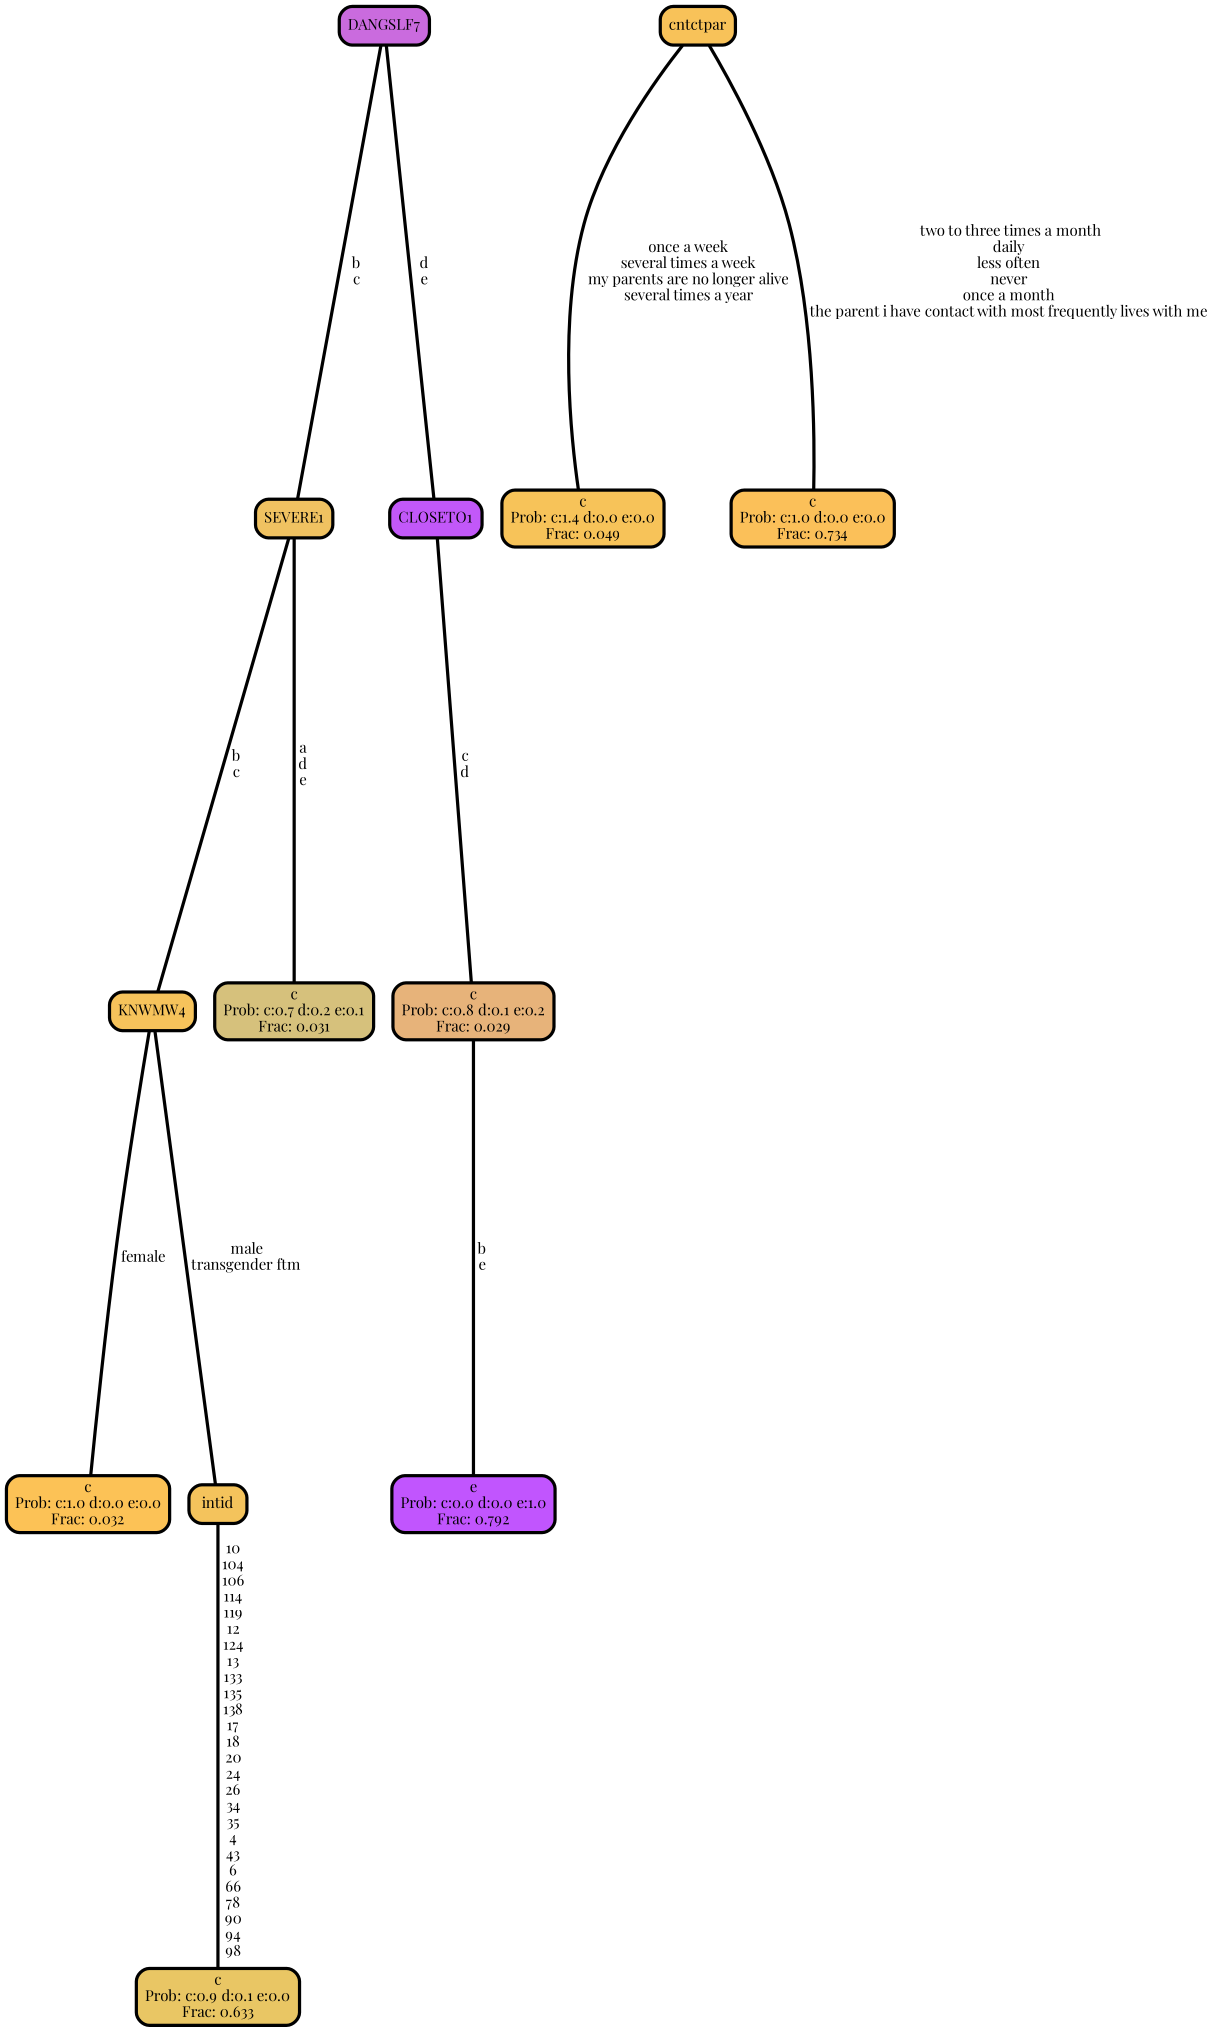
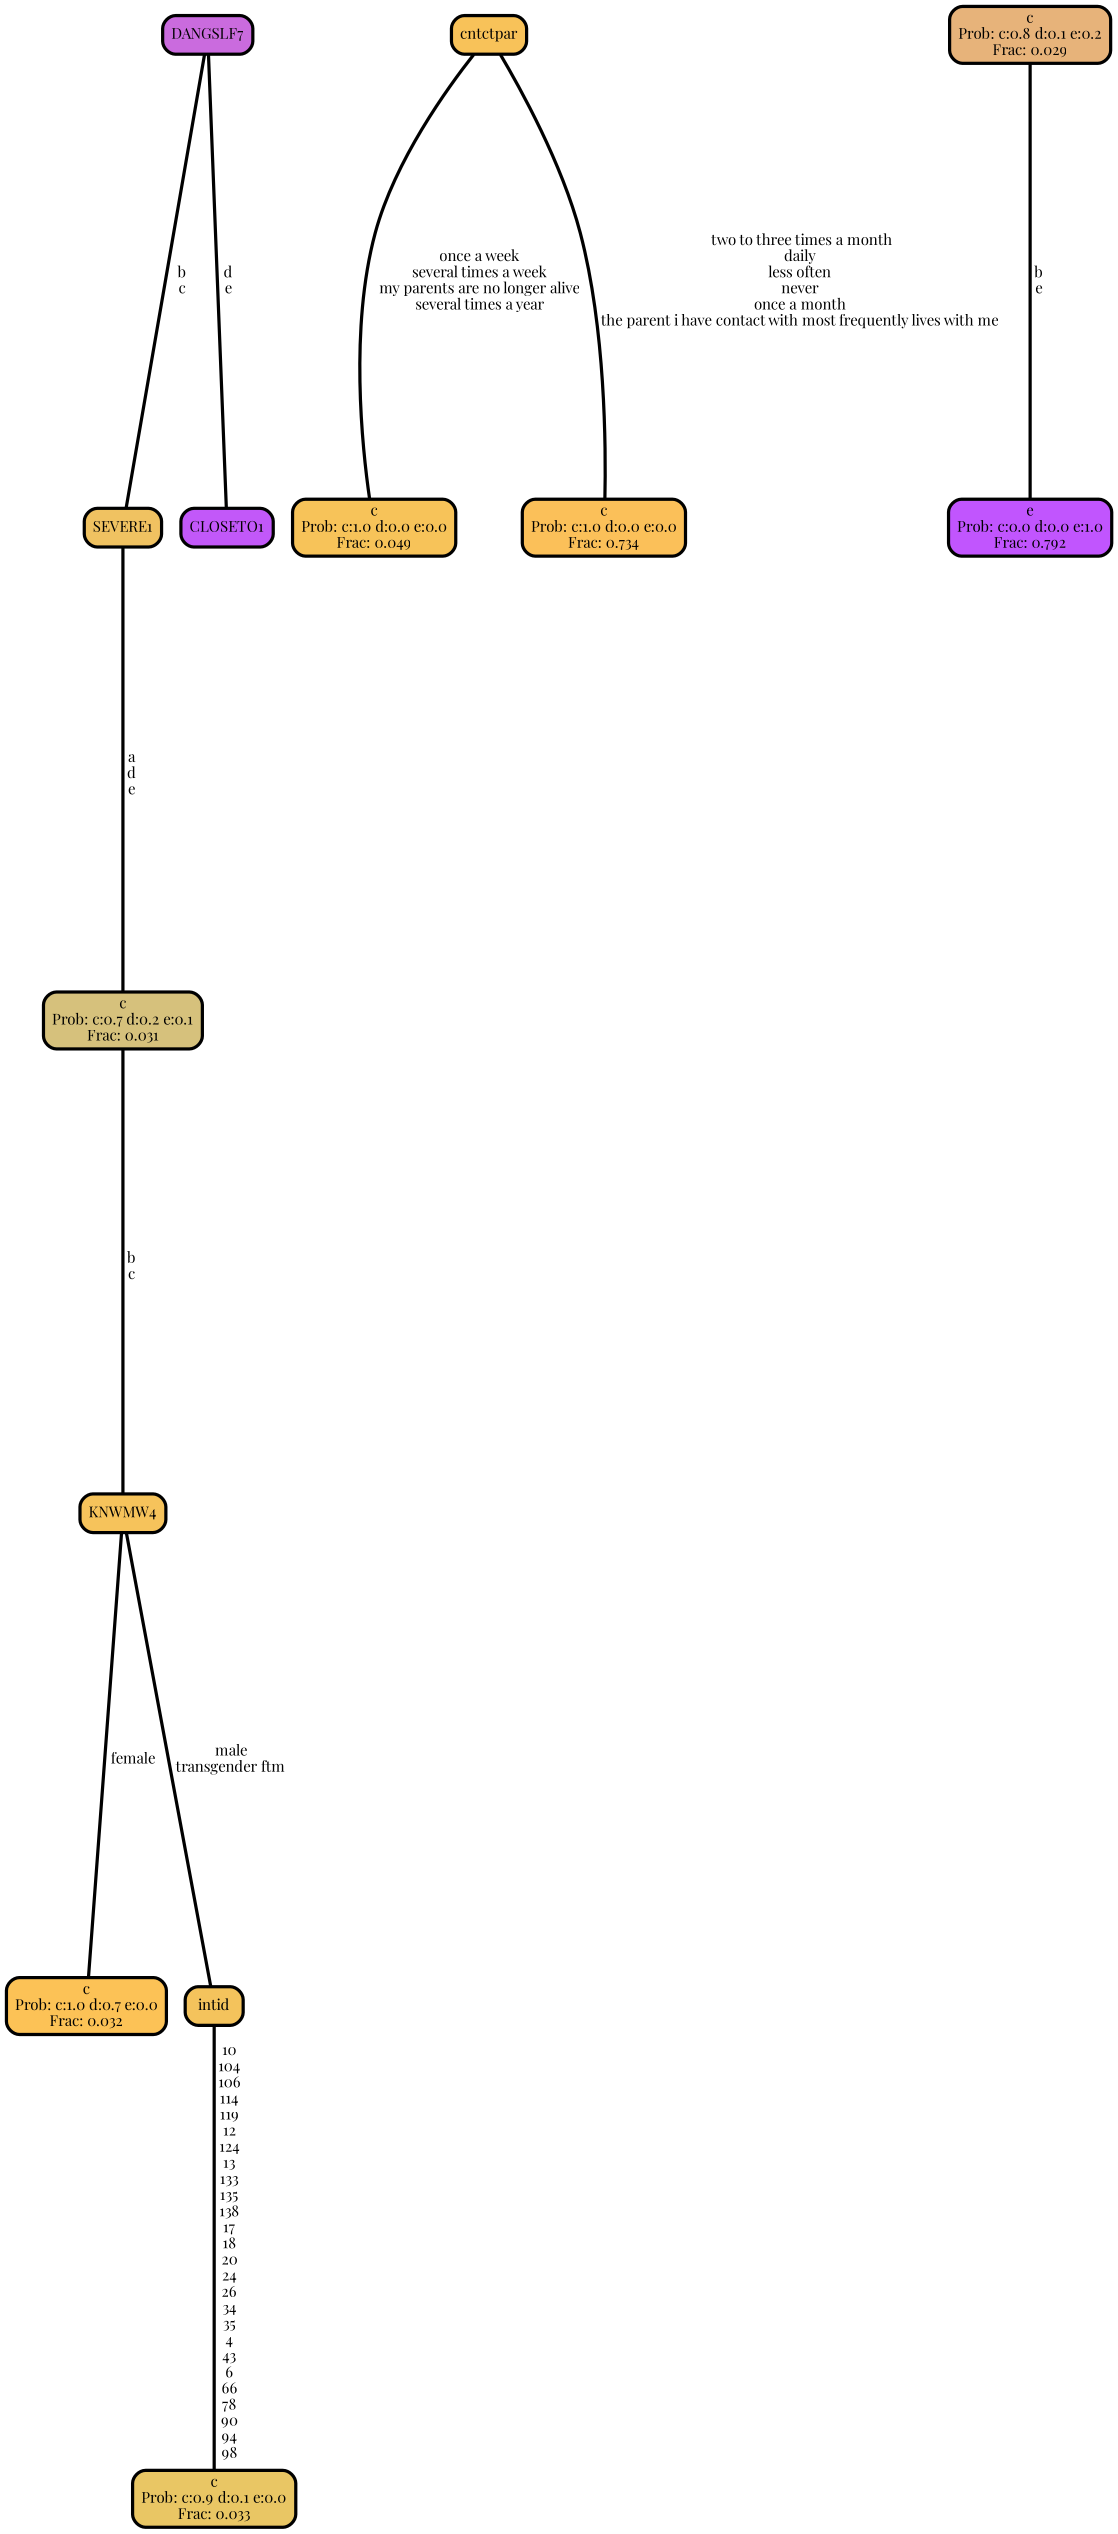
node "c Prob: c:1.4 d:0.0 e:0.0 Frac: 0.049": label "c Prob: c:1.4 d:0.0 e:0.0 Frac: 0.049" -> "c Prob: c:1.0 d:0.0 e:0.0 Frac: 0.049"
edge "CLOSETO1" -- "c Prob: c:0.8 d:0.1 e:0.2 Frac: 0.029": removed, label "c d"
edge "SEVERE1" -- "KNWMW4": now "c Prob: c:0.7 d:0.2 e:0.1 Frac: 0.031" -- "KNWMW4"
node "c Prob: c:1.0 d:0.0 e:0.0 Frac: 0.032": label "c Prob: c:1.0 d:0.0 e:0.0 Frac: 0.032" -> "c Prob: c:1.0 d:0.7 e:0.0 Frac: 0.032"
node "c Prob: c:0.9 d:0.1 e:0.0 Frac: 0.633": label "c Prob: c:0.9 d:0.1 e:0.0 Frac: 0.633" -> "c Prob: c:0.9 d:0.1 e:0.0 Frac: 0.033"
